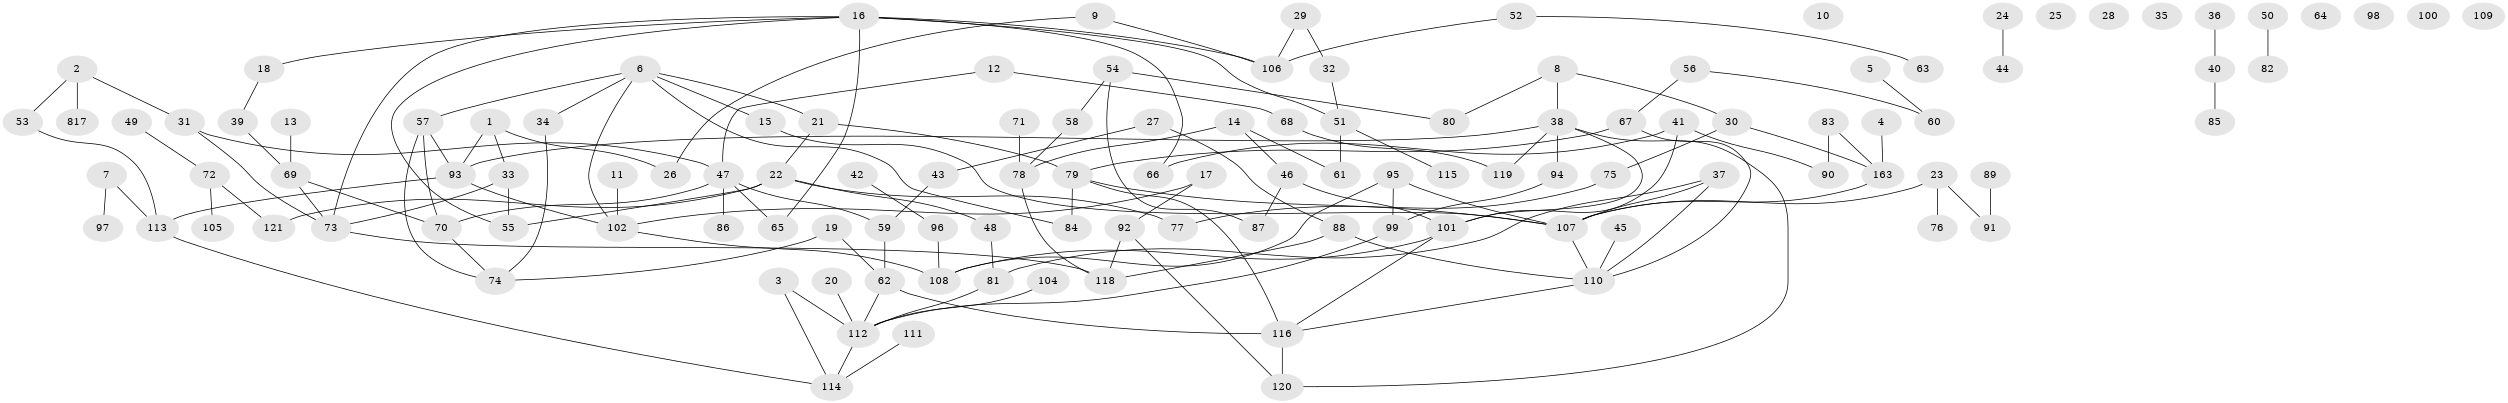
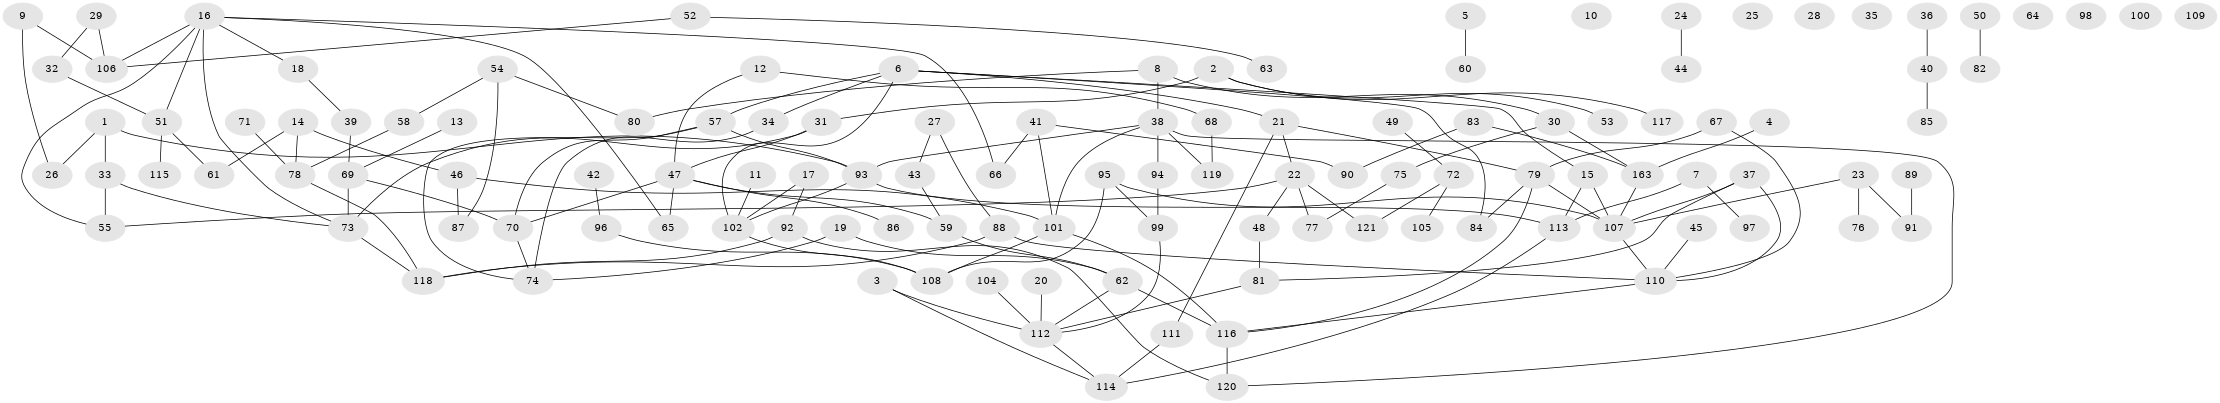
node "56": removed
node "817": label "817" -> "117"
edge "53" -- "113": now "15" -- "113"
edge "21" -- "111": added
